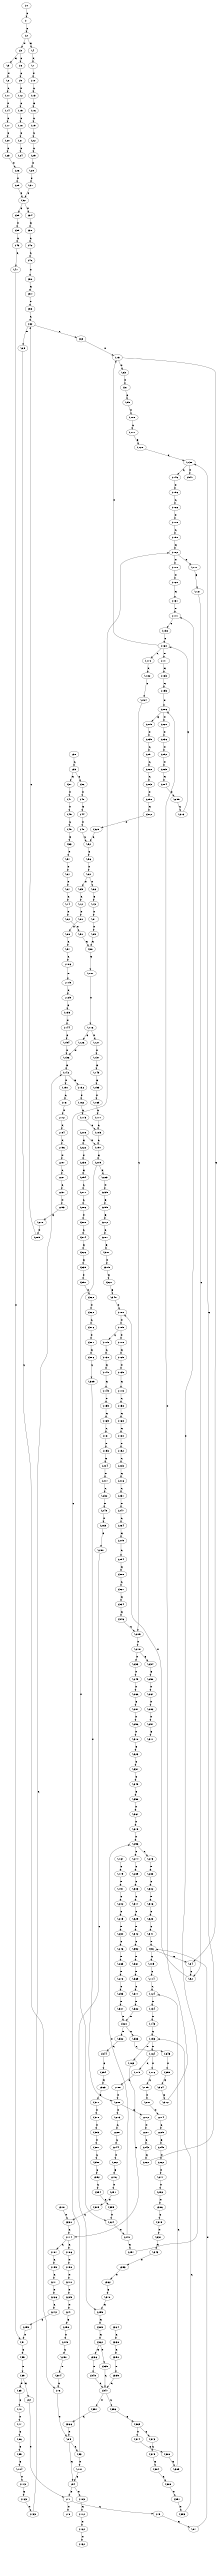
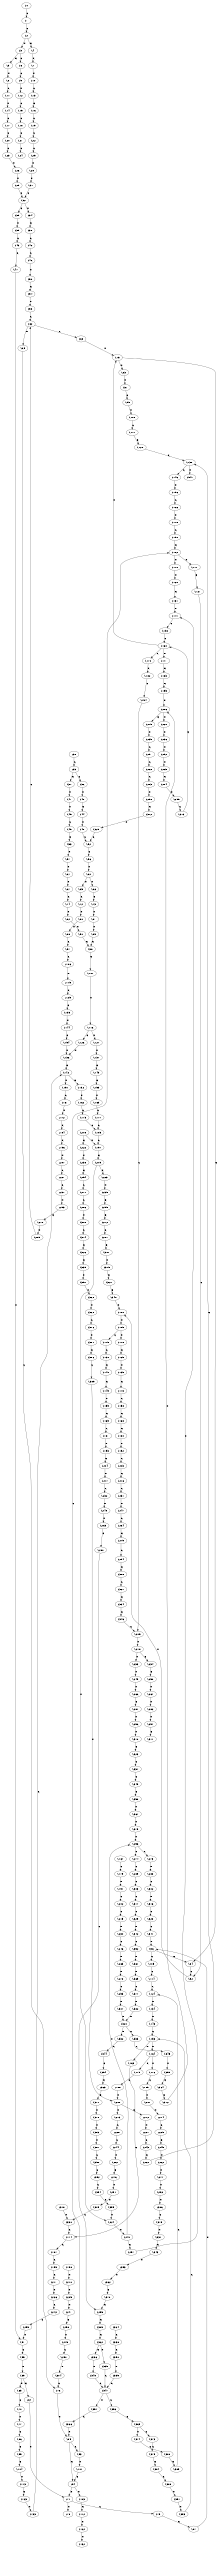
node "S186": removed
